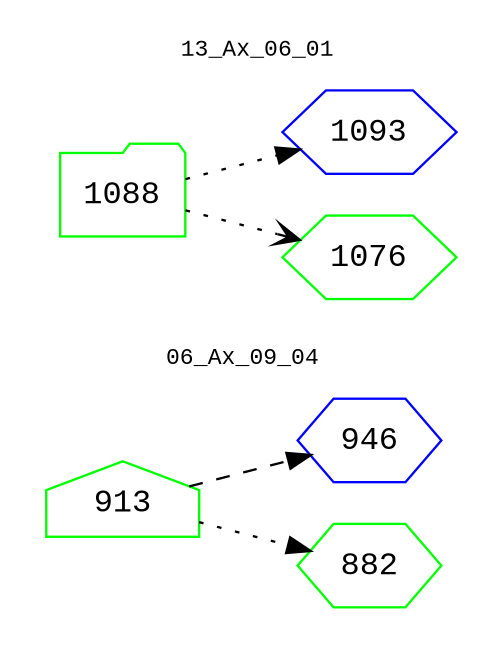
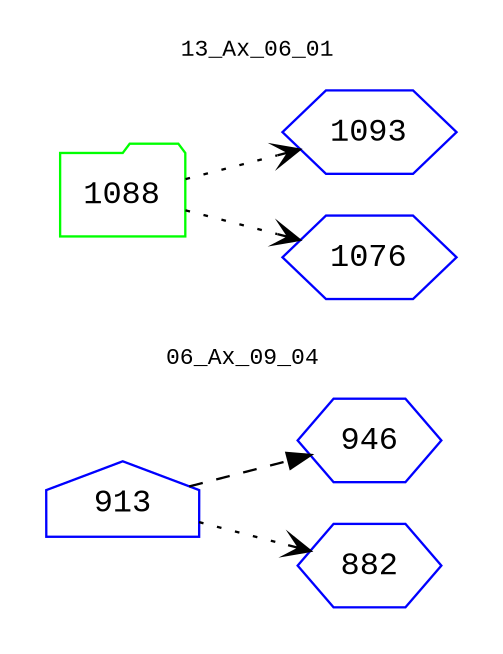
edge "1088" -> "1093": arrowhead normal -> vee
node "1076": color green -> blue
node "913": color green -> blue
edge "913" -> "882": arrowhead normal -> vee
node "882": color green -> blue
